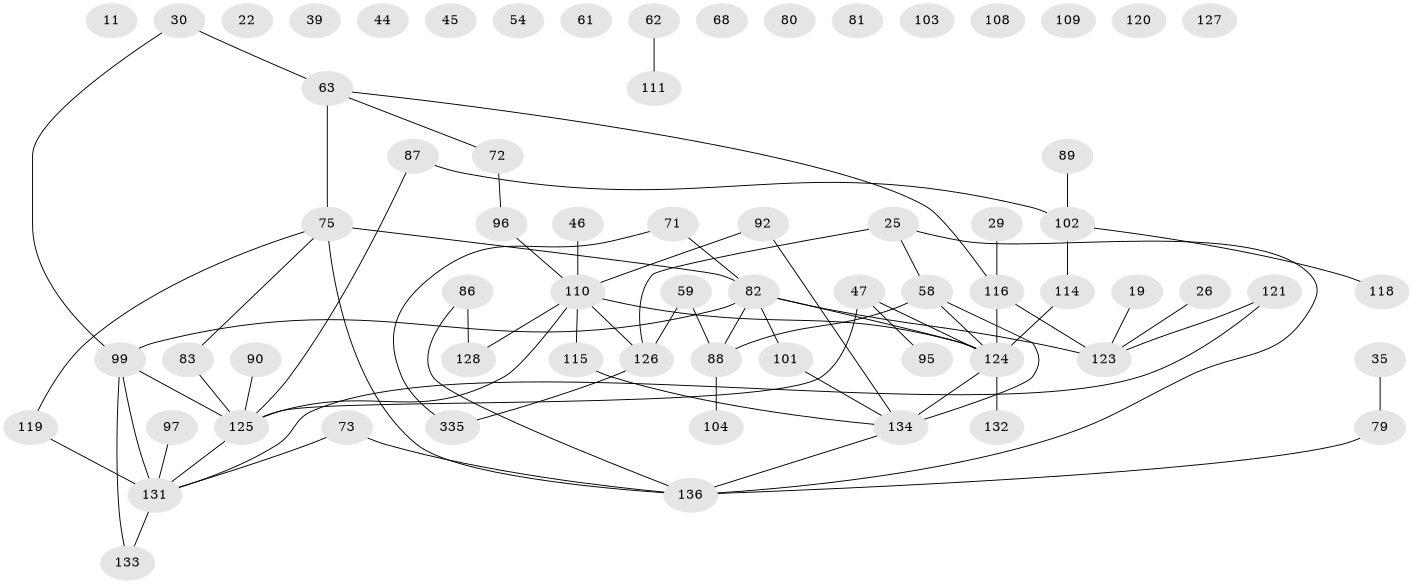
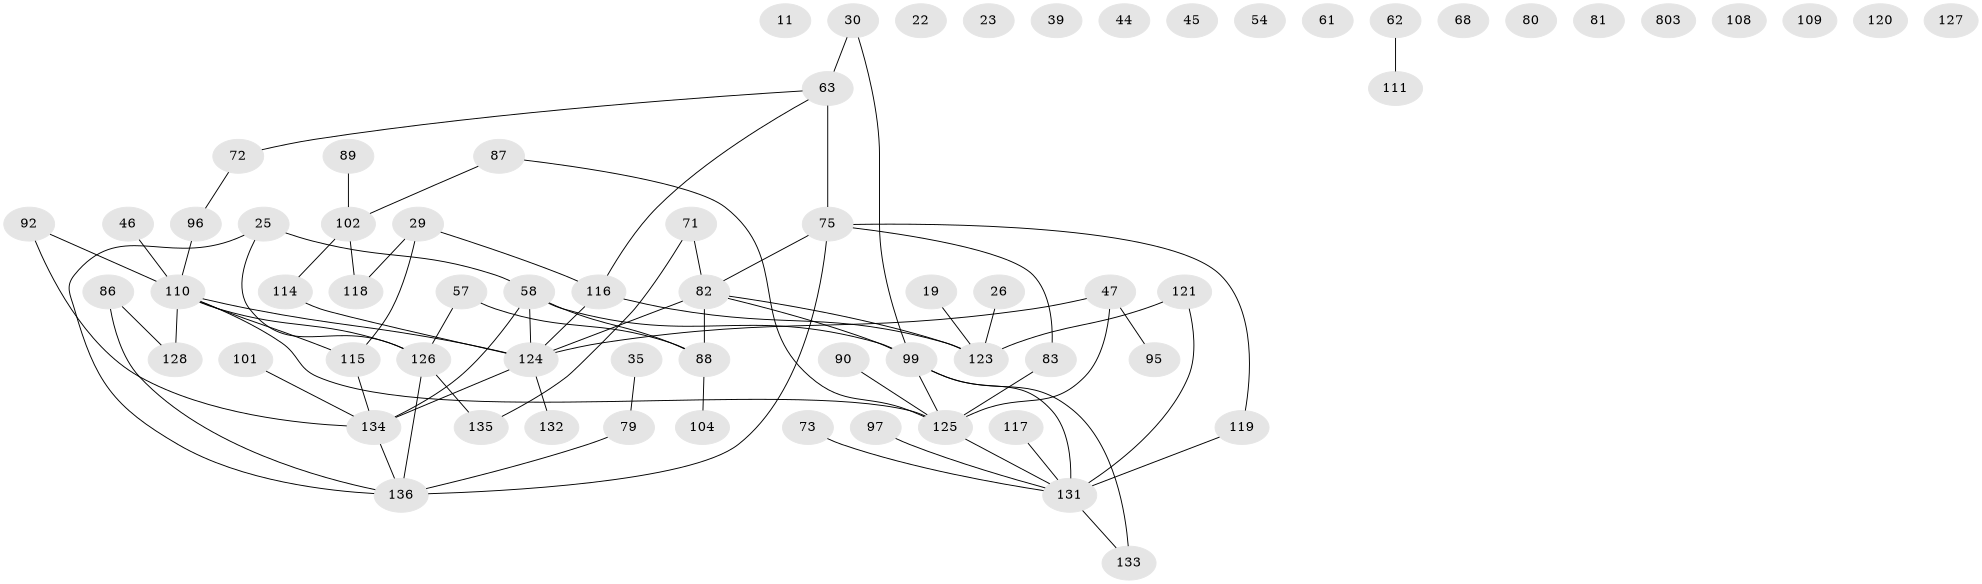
node "103": label "103" -> "803"
node "23": added
edge "29" -- "118": added
node "59": label "59" -> "57"
edge "29" -- "115": added
edge "58" -- "99": added
edge "82" -- "101": removed
node "335": label "335" -> "135"
node "117": added
edge "73" -- "136": now "126" -- "136"
